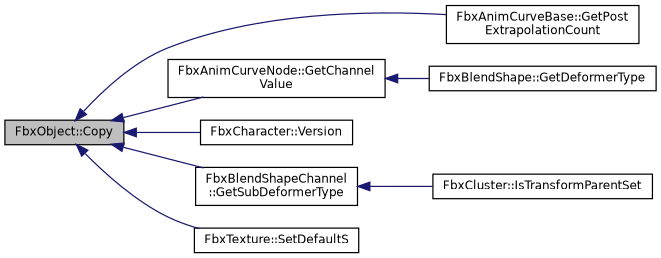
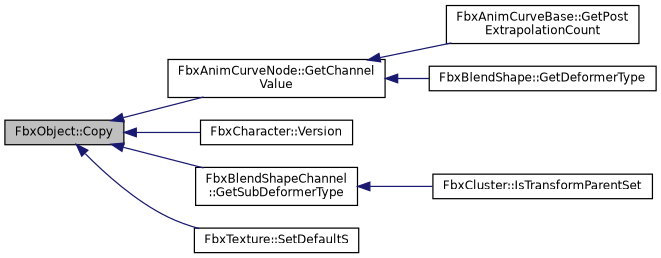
edge "FbxAnimCurveBase::GetPost ExtrapolationCount" -> "FbxObject::Copy": now "FbxAnimCurveBase::GetPost ExtrapolationCount" -> "FbxAnimCurveNode::GetChannel Value"
